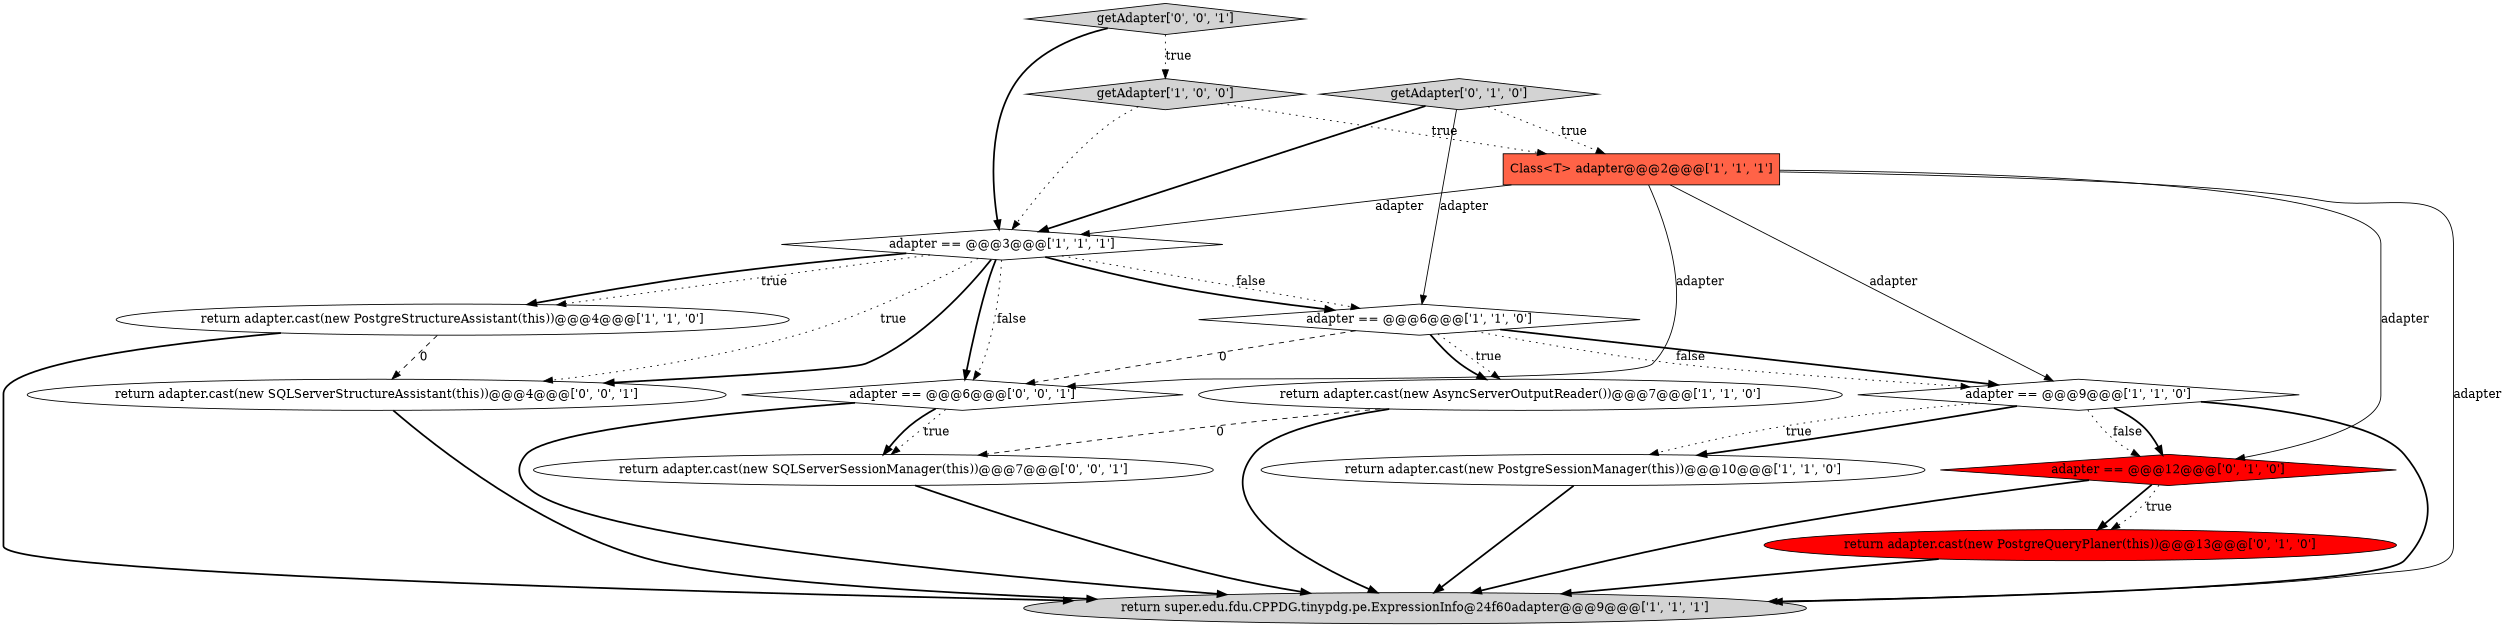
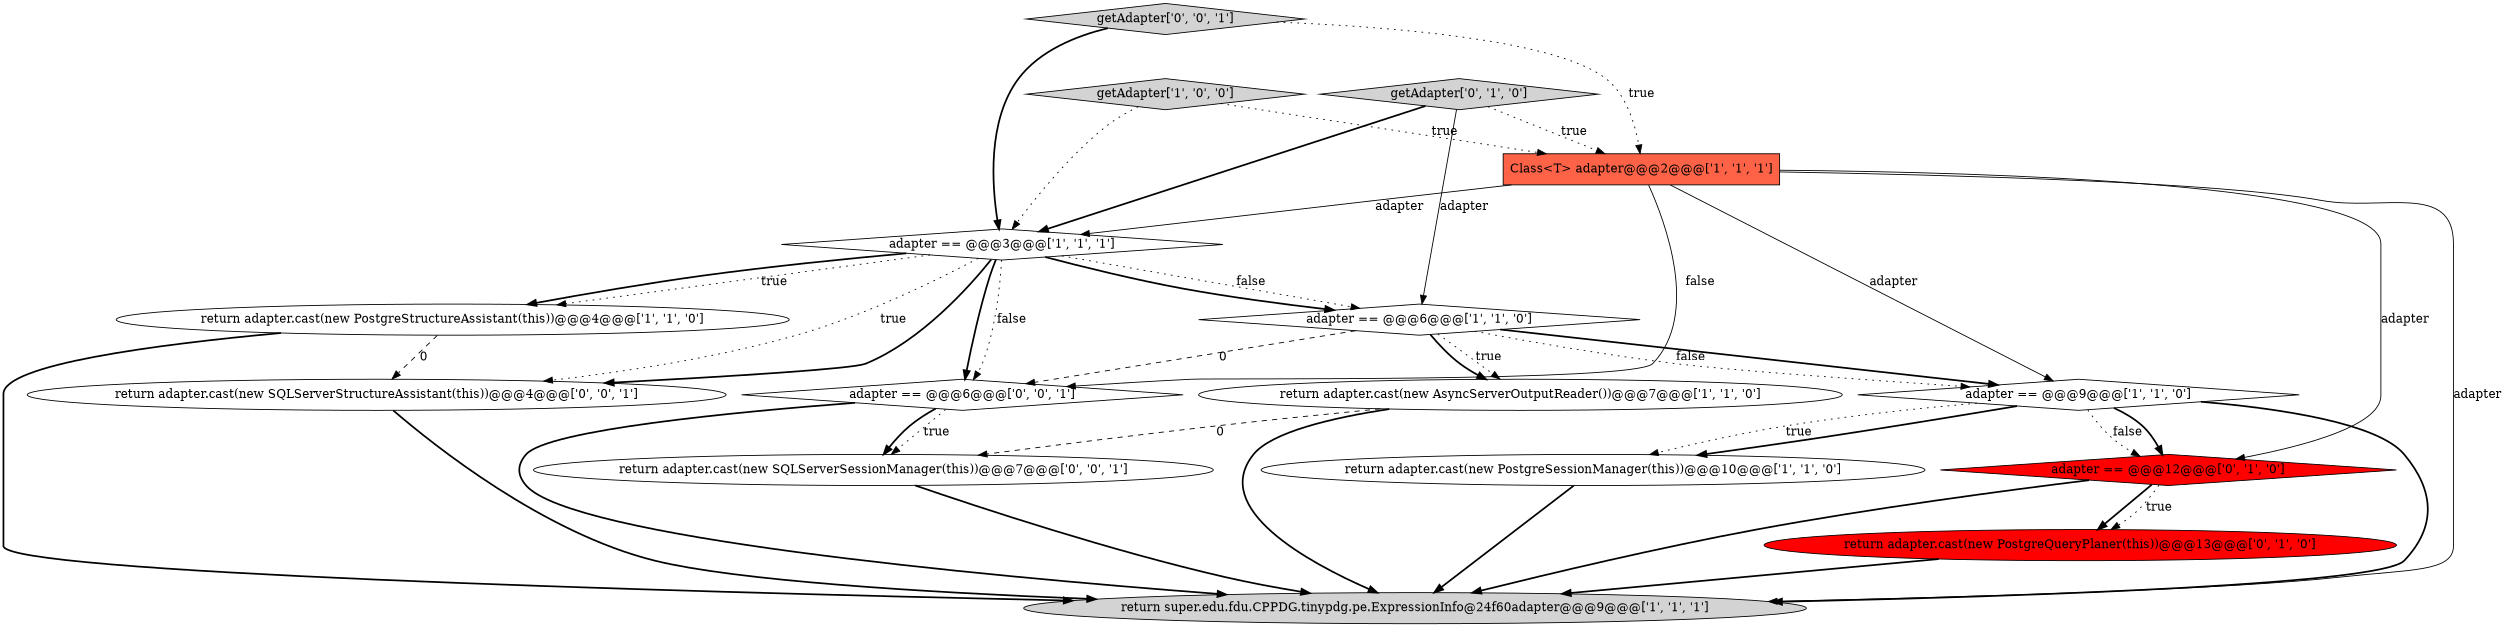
edge "getAdapter['0', '0', '1']" -> "getAdapter['1', '0', '0']": now "getAdapter['0', '0', '1']" -> "Class<T> adapter@@@2@@@['1', '1', '1']"
edge "Class<T> adapter@@@2@@@['1', '1', '1']" -> "adapter == @@@6@@@['0', '0', '1']": label "adapter" -> "false"
